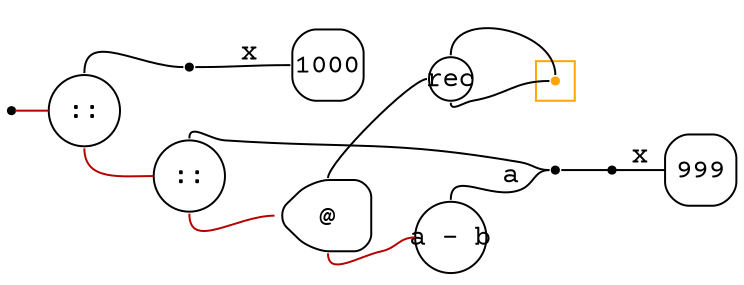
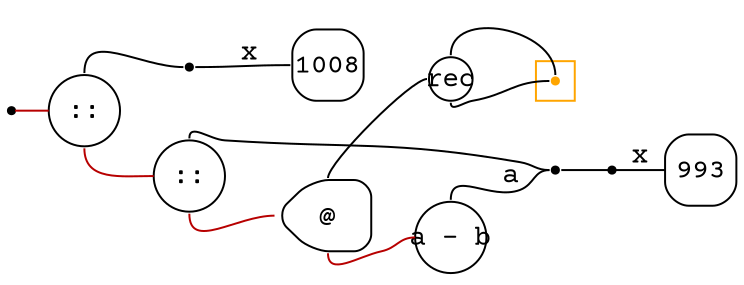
node "1000": label "1000" -> "1008"
node "999": label "999" -> "993"
